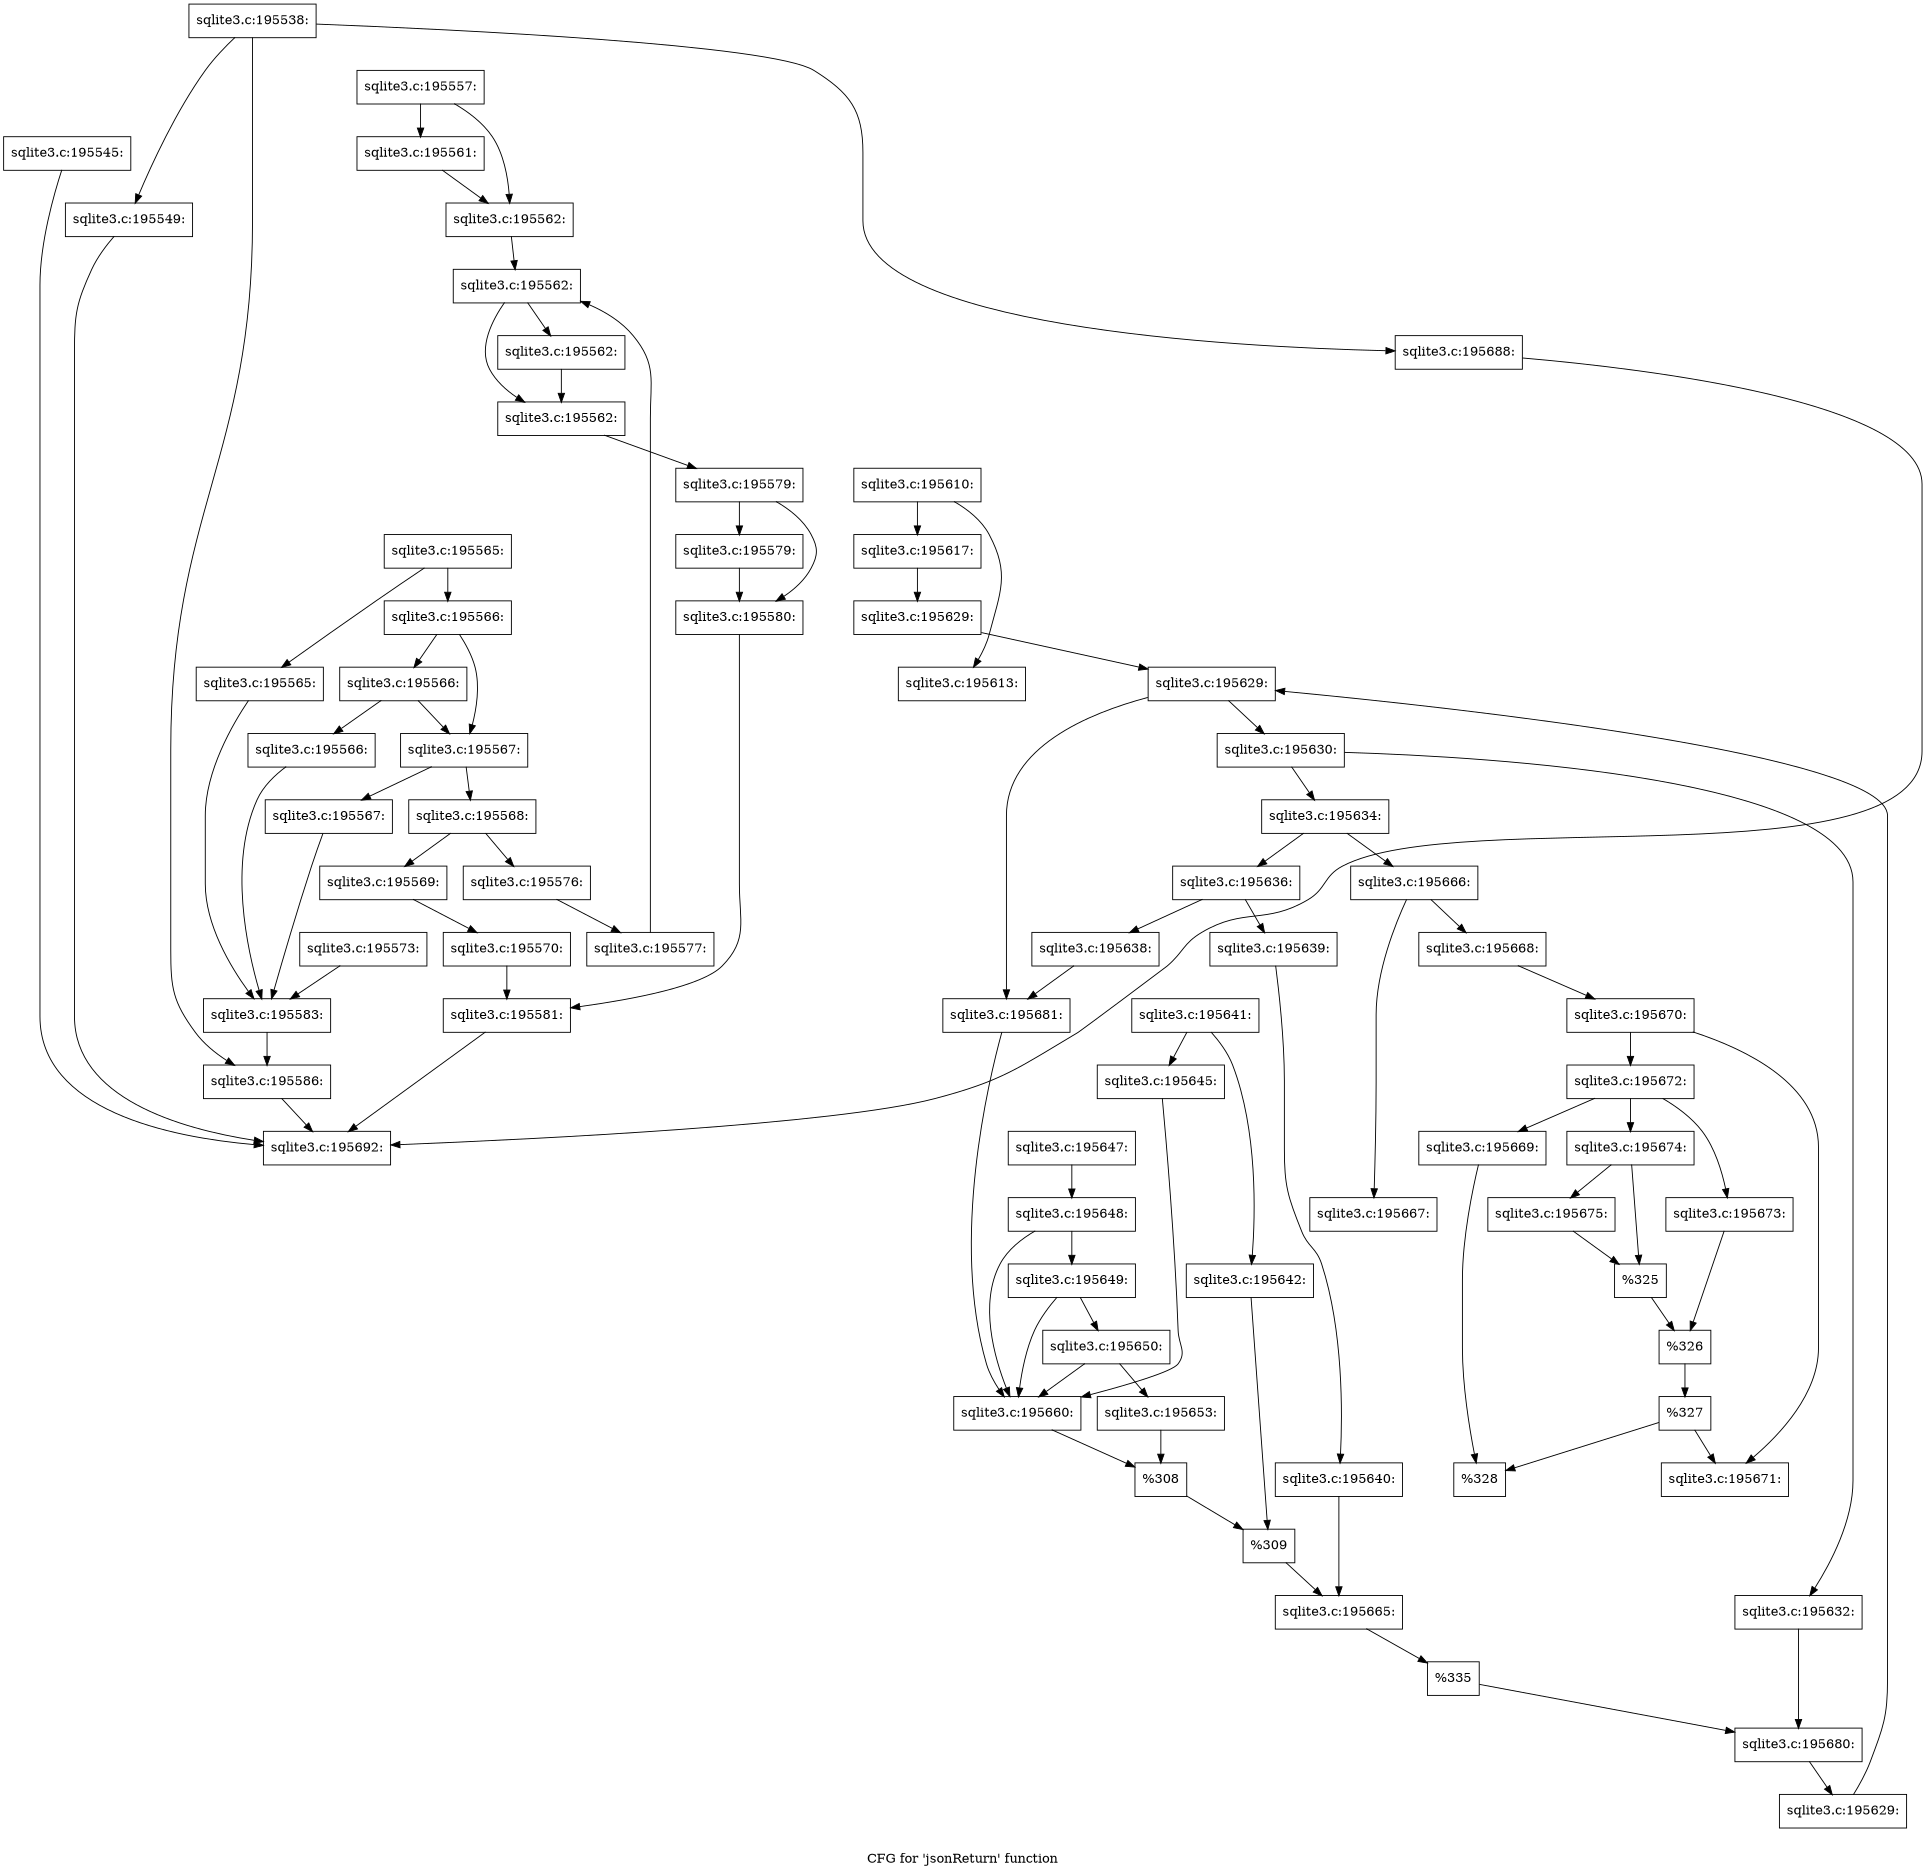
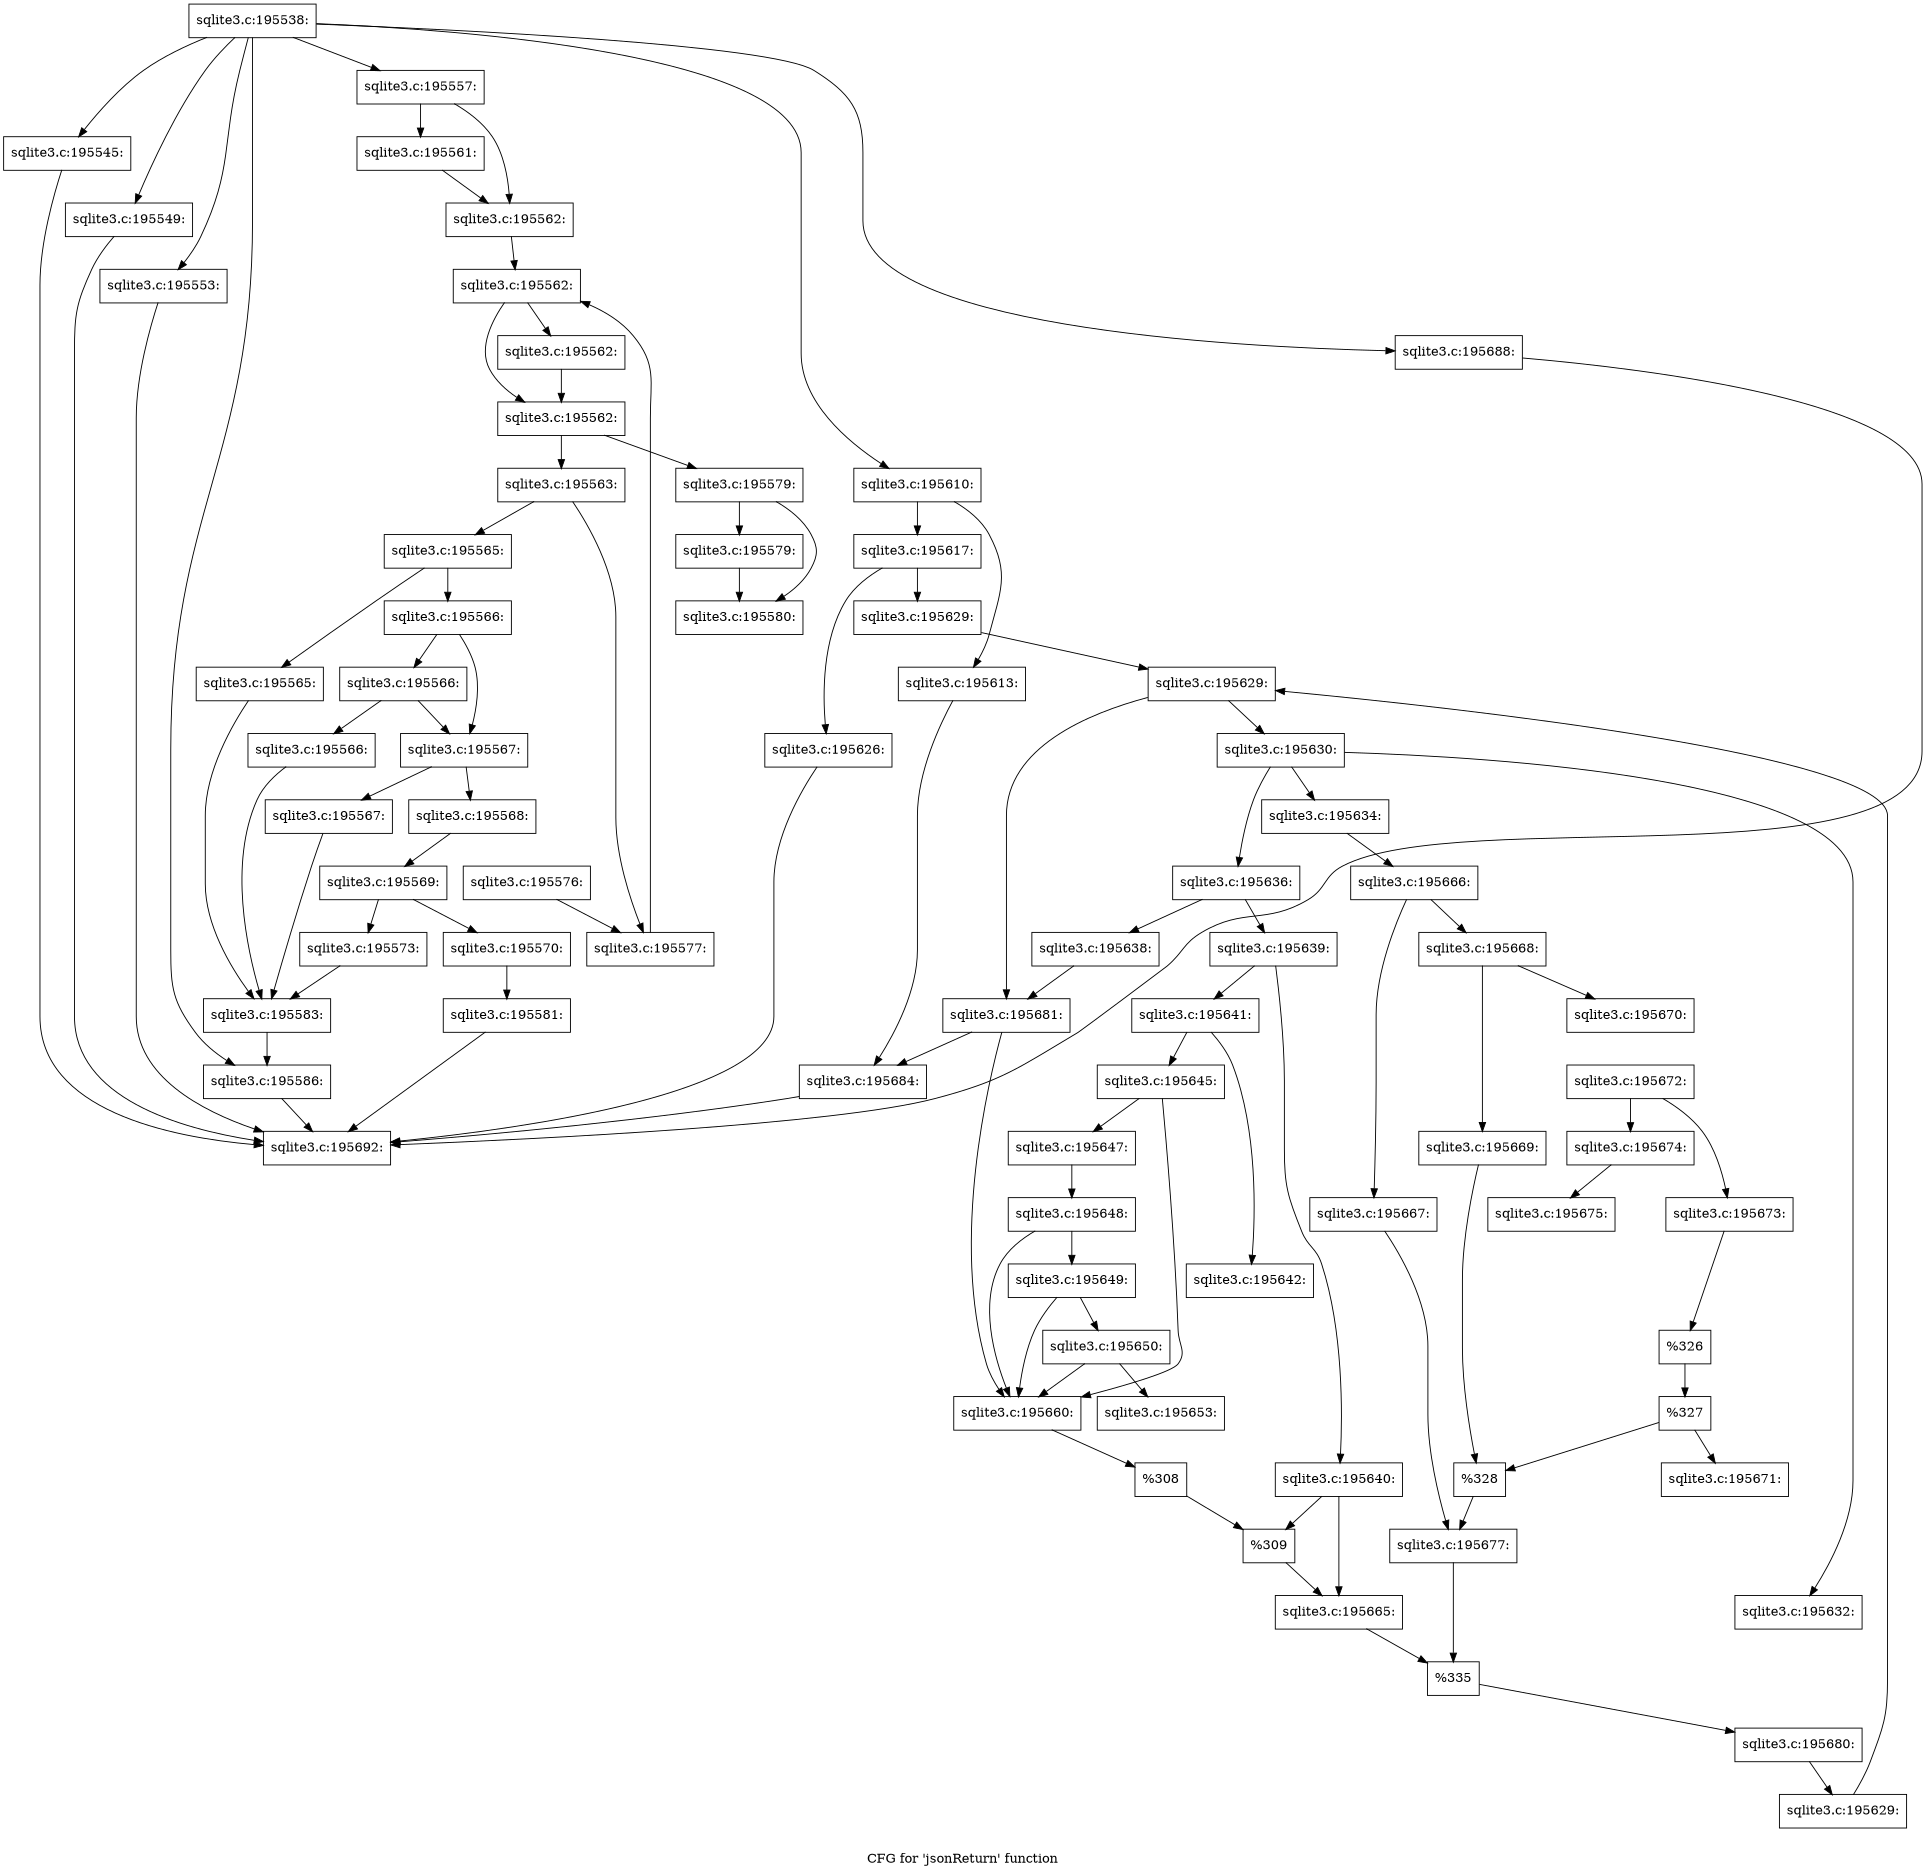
edge "sqlite3.c:195538:" -> "sqlite3.c:195557:": added
edge "sqlite3.c:195538:" -> "sqlite3.c:195545:": added
edge "sqlite3.c:195538:" -> "sqlite3.c:195610:": added
node "sqlite3.c:195553:": added
node "sqlite3.c:195563:": added
node "sqlite3.c:195626:": added
edge "sqlite3.c:195568:" -> "sqlite3.c:195576:": removed
edge "sqlite3.c:195634:" -> "sqlite3.c:195636:": now "sqlite3.c:195630:" -> "sqlite3.c:195636:"
edge "sqlite3.c:195580:" -> "sqlite3.c:195581:": removed
edge "sqlite3.c:195569:" -> "sqlite3.c:195573:": added
edge "sqlite3.c:195639:" -> "sqlite3.c:195641:": added
edge "sqlite3.c:195670:" -> "sqlite3.c:195672:": removed
node "sqlite3.c:195684:": added
edge "sqlite3.c:195645:" -> "sqlite3.c:195647:": added
edge "sqlite3.c:195672:" -> "sqlite3.c:195669:": now "sqlite3.c:195668:" -> "sqlite3.c:195669:"
edge "sqlite3.c:195670:" -> "sqlite3.c:195671:": removed
node "%325": removed
edge "sqlite3.c:195642:" -> "%309": now "sqlite3.c:195640:" -> "%309"
edge "sqlite3.c:195653:" -> "%308": removed
node "sqlite3.c:195677:": added
edge "sqlite3.c:195632:" -> "sqlite3.c:195680:": removed
